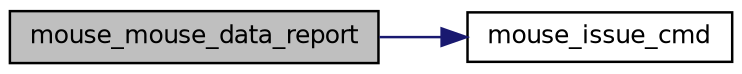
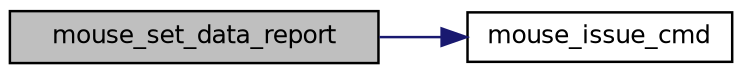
node "mouse_mouse_data_report": label "mouse_mouse_data_report" -> "mouse_set_data_report"
